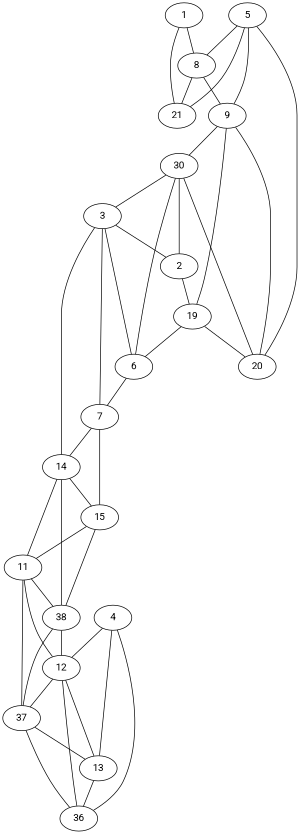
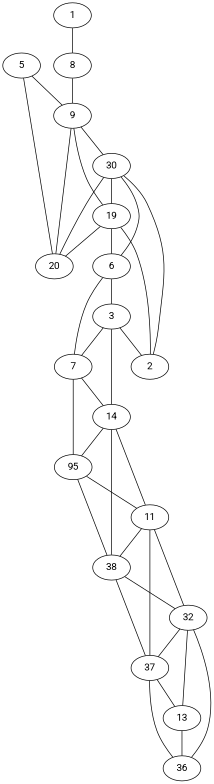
edge "5" -- "8": removed
node "21": removed
edge "30" -- "3": now "30" -- "19"
node "15": label "15" -> "95"
node "4": removed
node "12": label "12" -> "32"
